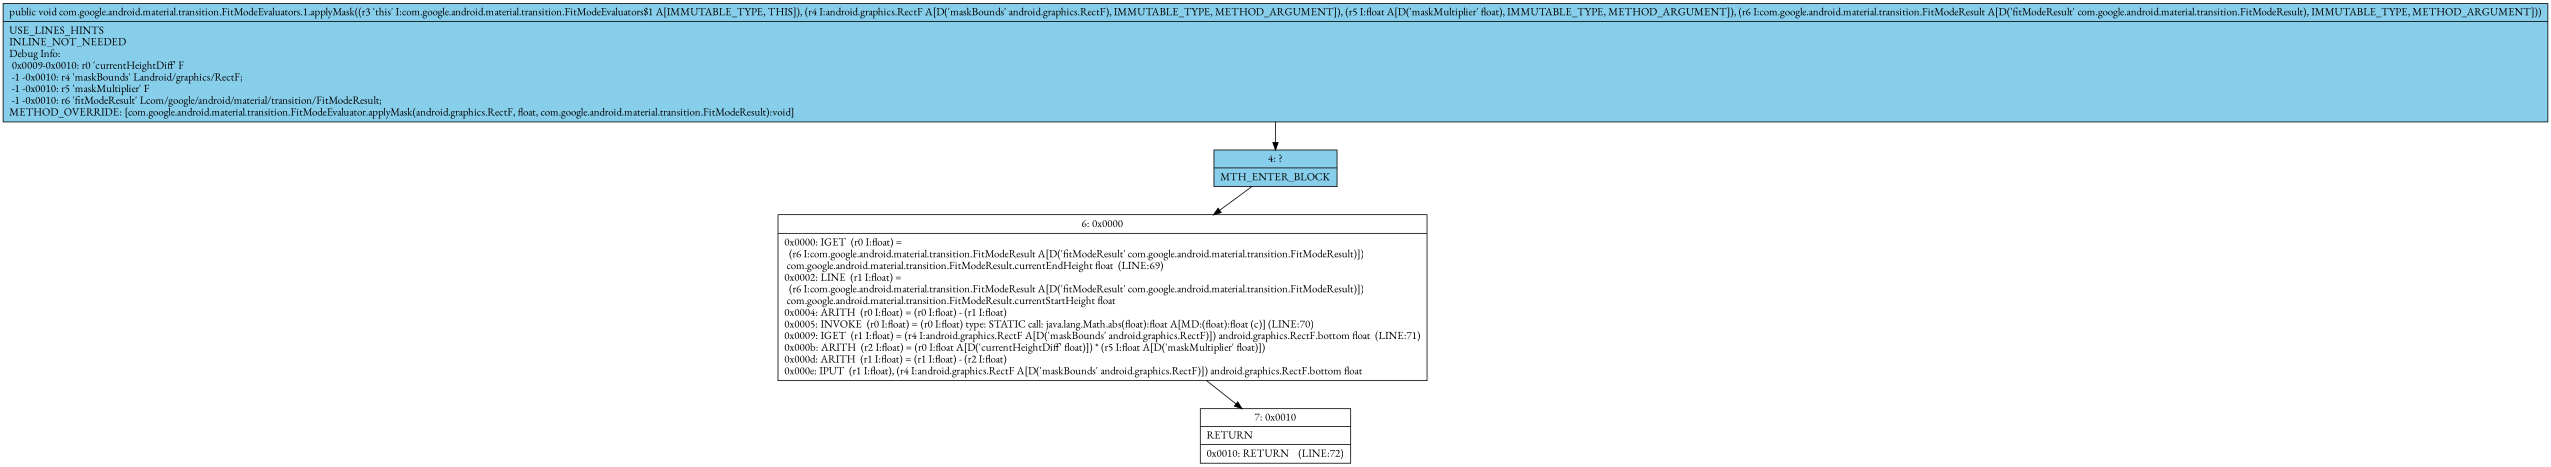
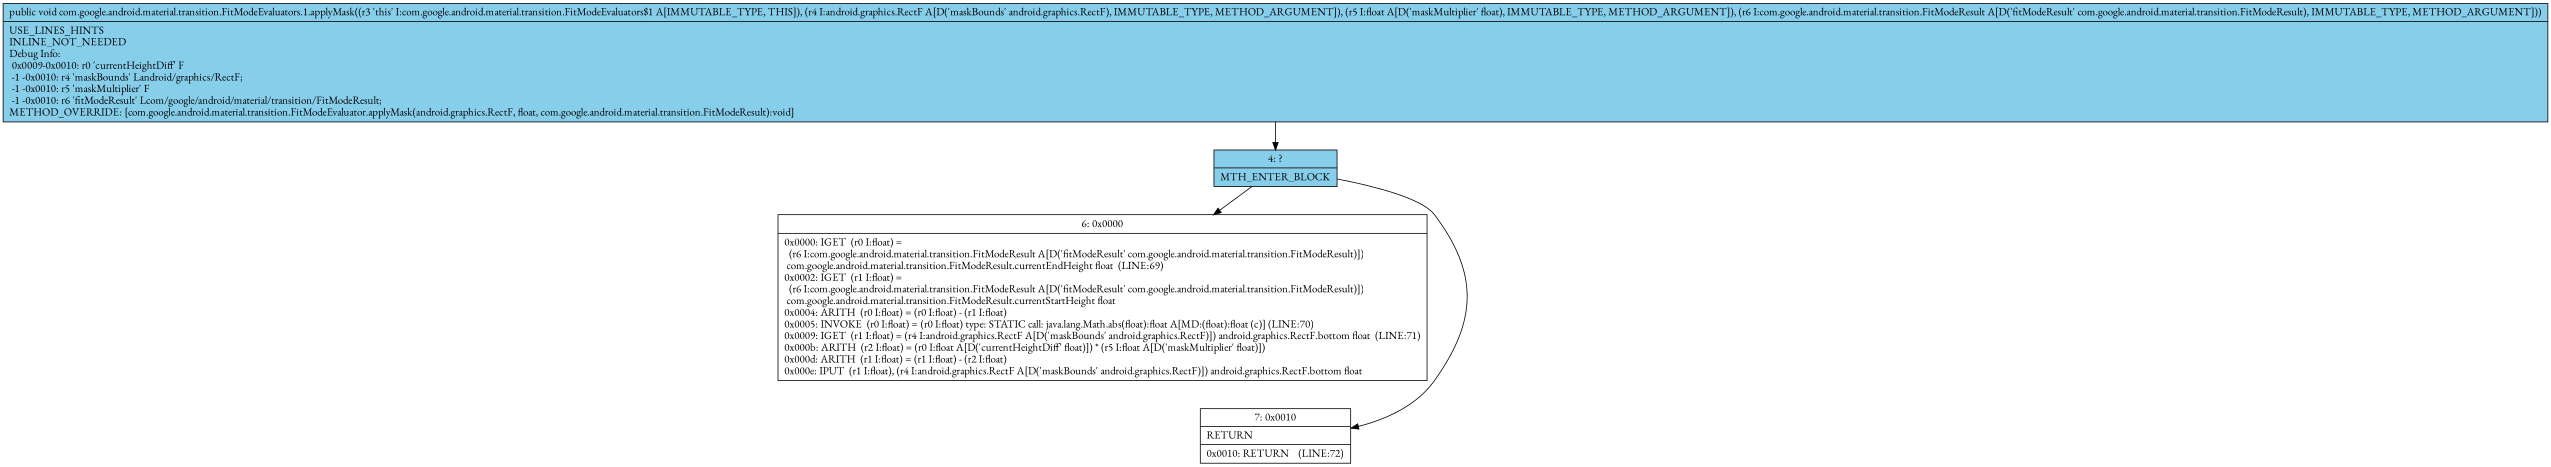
node "6: 0x0000": text "0x0002: LINE  (r1 I:float) =" -> "0x0002: IGET  (r1 I:float) ="
edge "6: 0x0000" -> "7: 0x0010": now "4: ?" -> "7: 0x0010"
